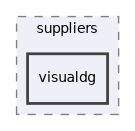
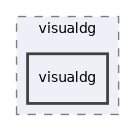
cluster "suppliers": label "suppliers" -> "visualdg"
